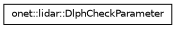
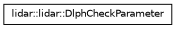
node "onet::lidar::DlphCheckParameter": label "onet::lidar::DlphCheckParameter" -> "lidar::lidar::DlphCheckParameter"
